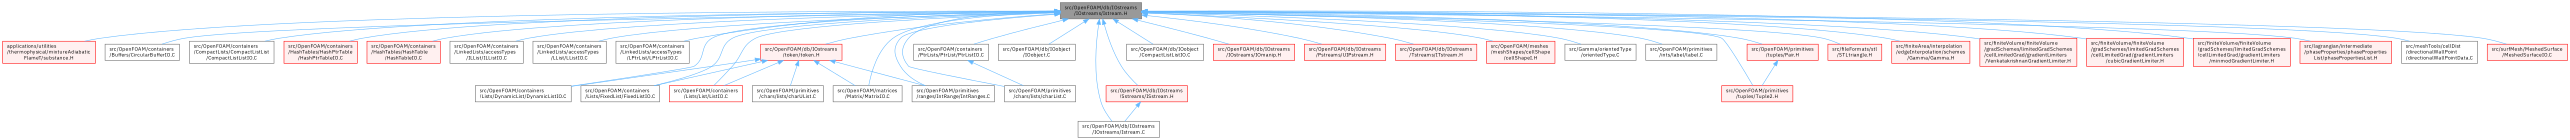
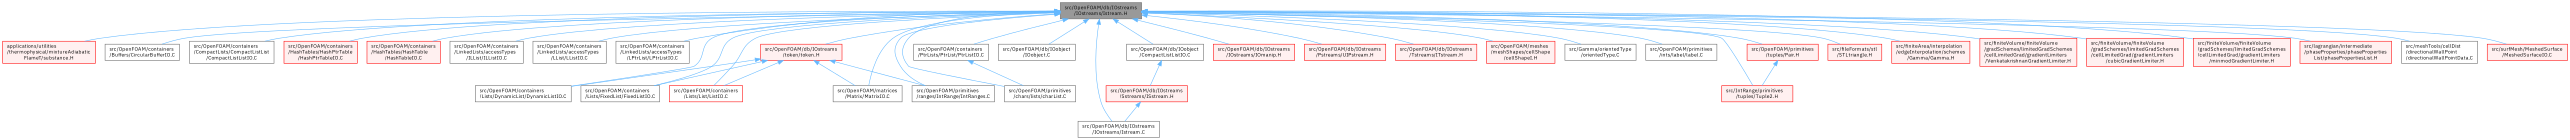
edge "src/OpenFOAM/db/IOstreams /Sstreams/ISstream.H" -> "src/OpenFOAM/db/IOstreams /IOstreams/Istream.H": now "src/OpenFOAM/db/IOstreams /Sstreams/ISstream.H" -> "src/OpenFOAM/db/IOobject /CompactListListIO.C"
node "src/OpenFOAM/primitives /chars/lists/charUList.C": removed
node "src/OpenFOAM/primitives /tuples/Tuple2.H": label "src/OpenFOAM/primitives /tuples/Tuple2.H" -> "src/IntRange/primitives /tuples/Tuple2.H"
